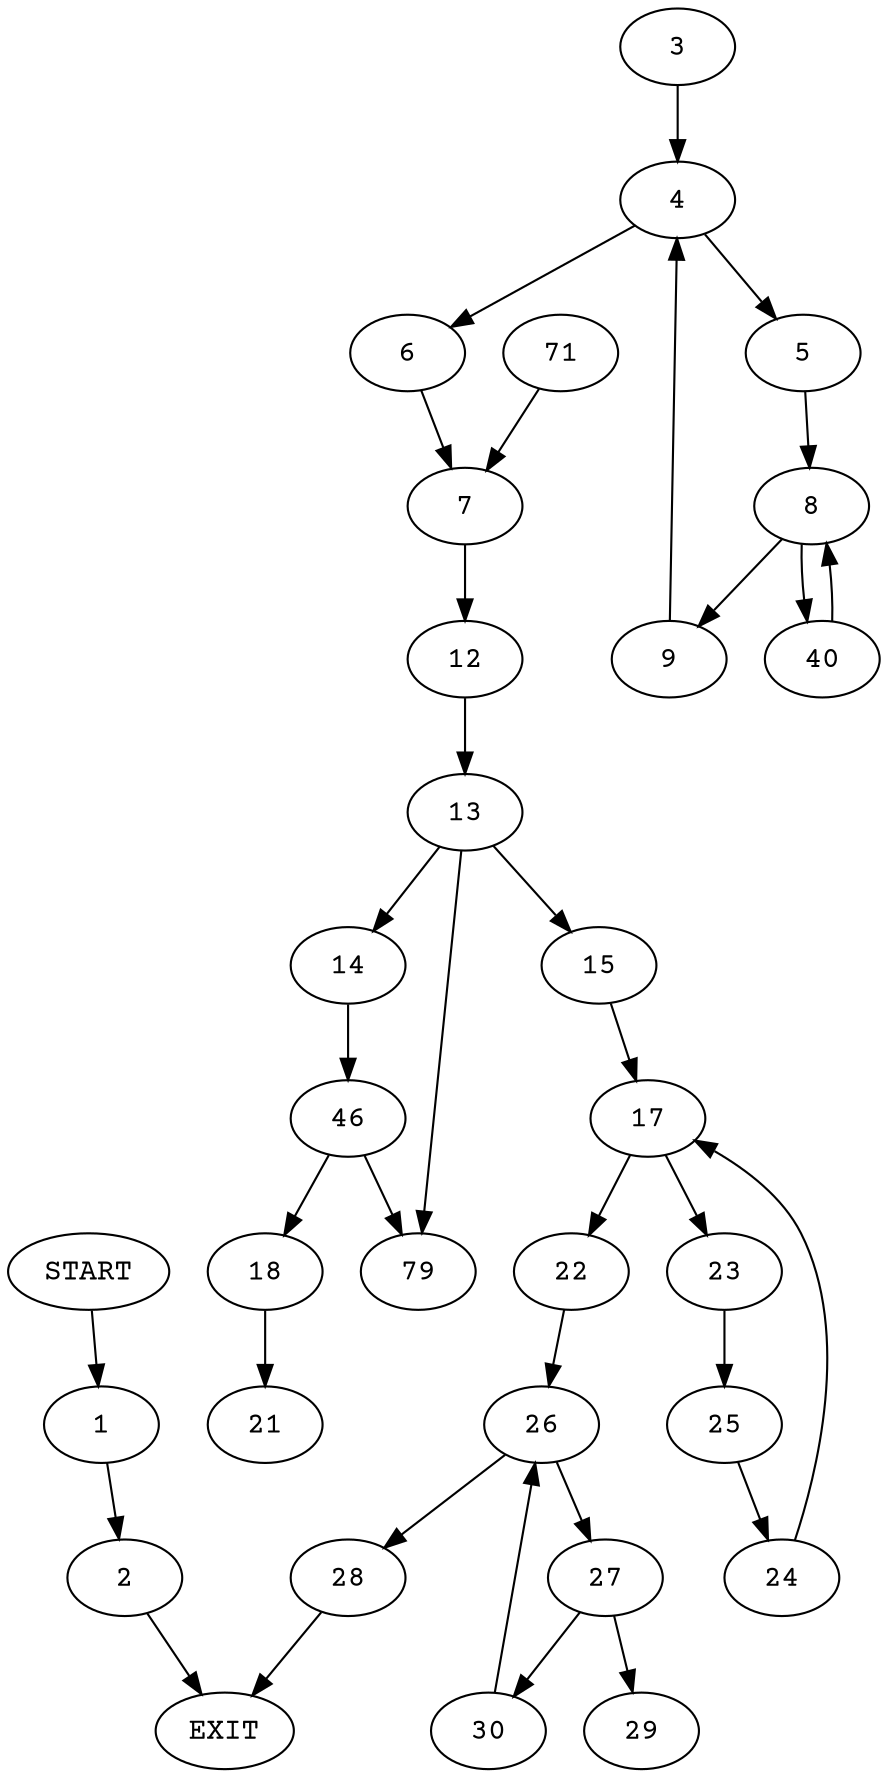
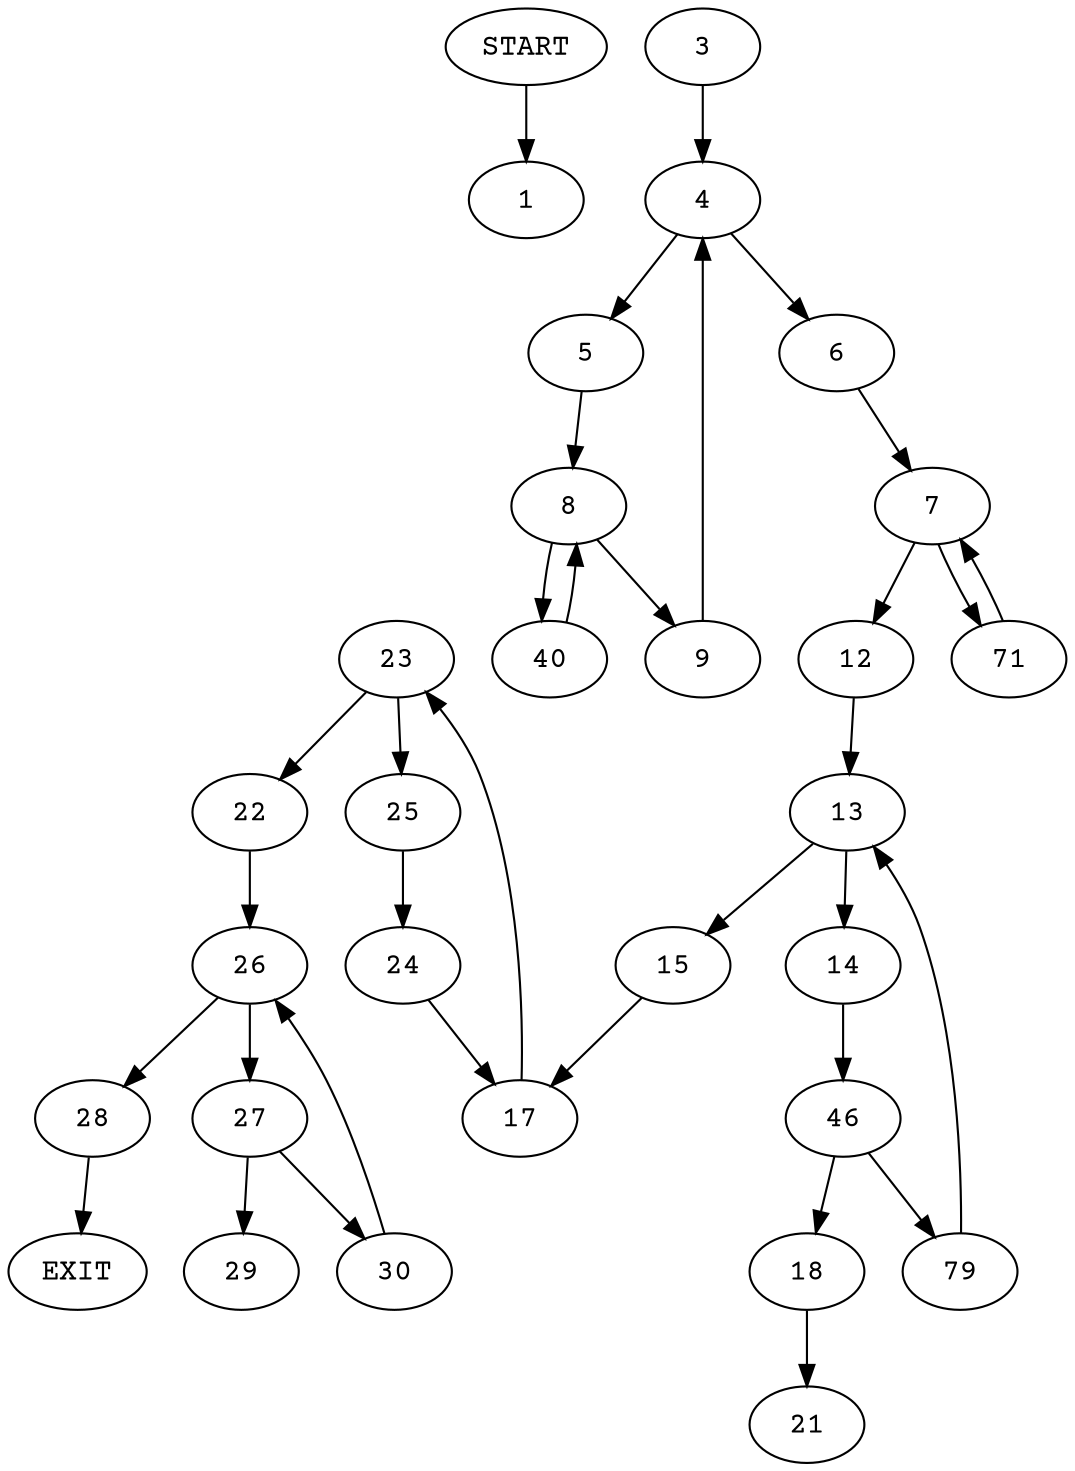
edge "7" -> "71": added
edge "13" -> "79": reversed
edge "17" -> "22": now "23" -> "22"
node "2": removed
